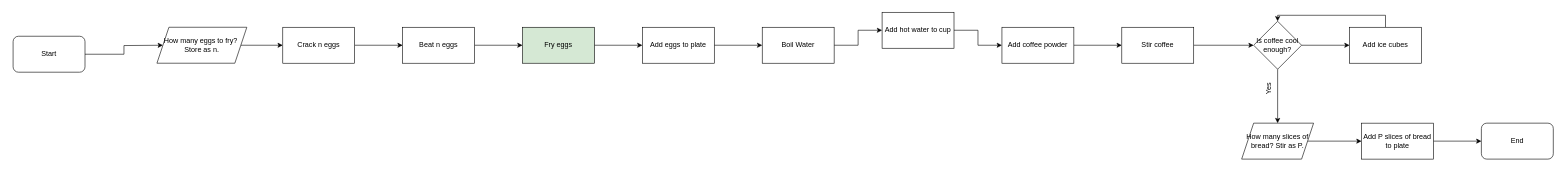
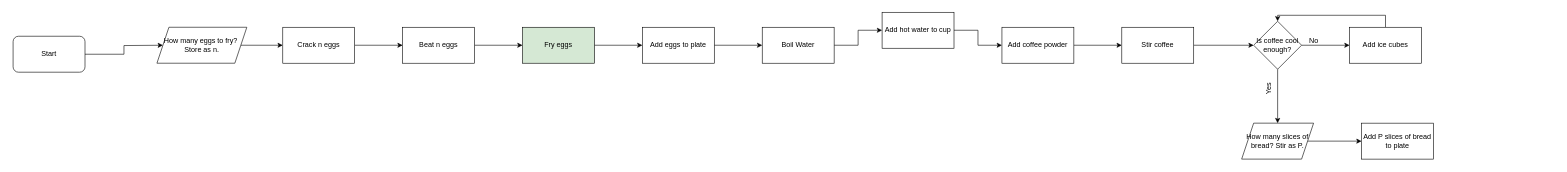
node "No": added
edge "Add P slices of bread to plate" -> "End": removed
node "End": removed
